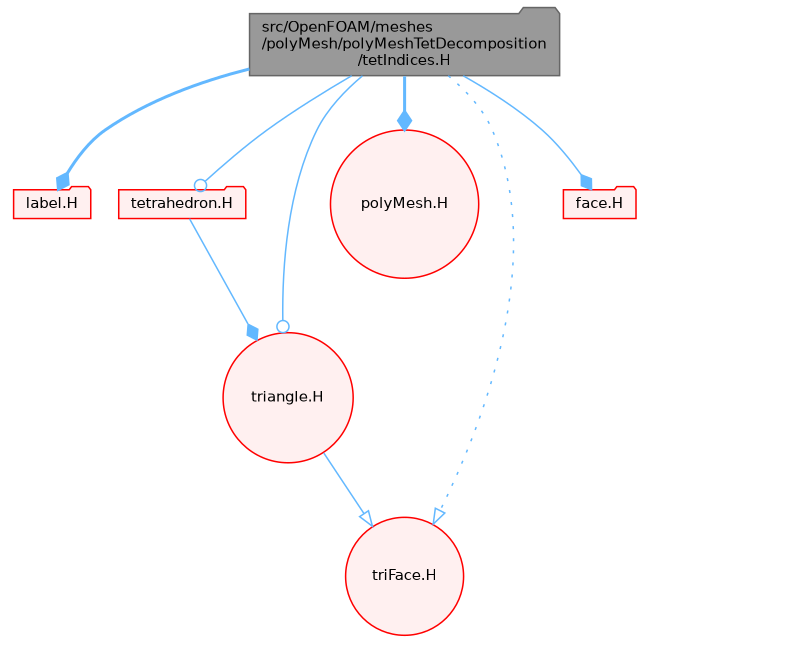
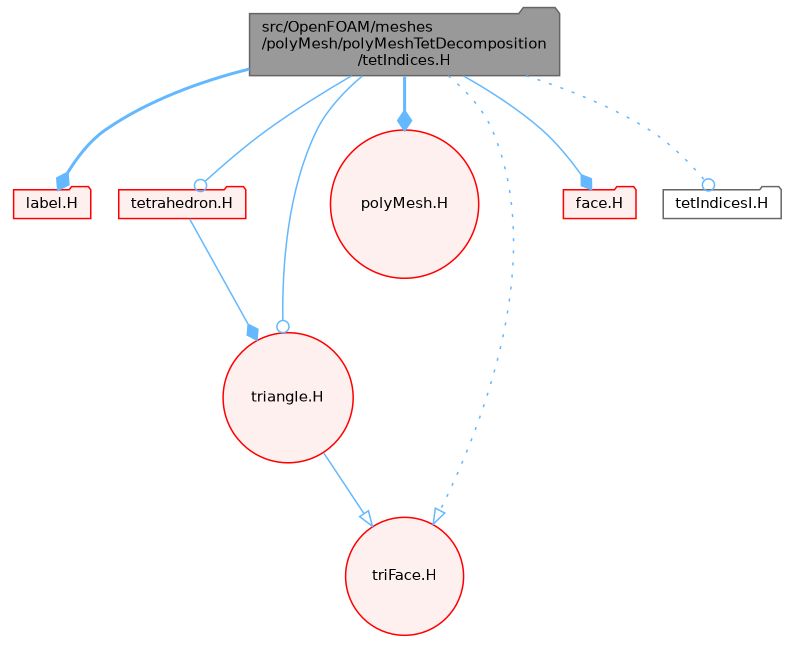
node "tetIndicesI.H": added
